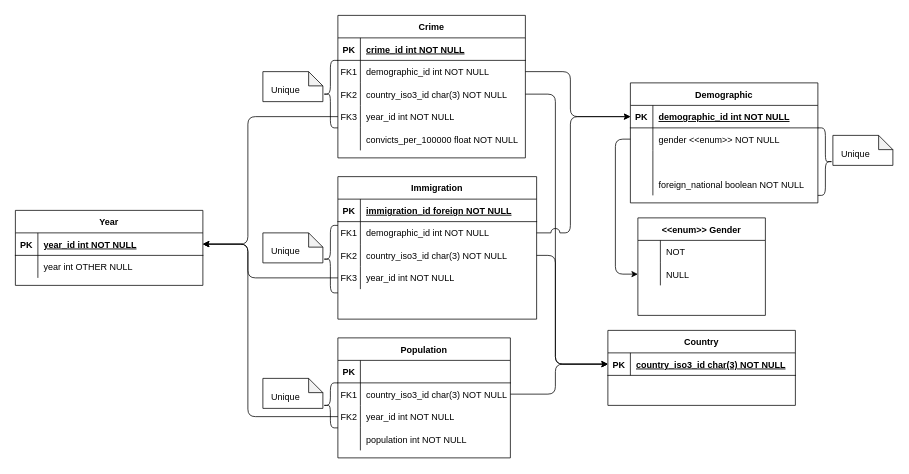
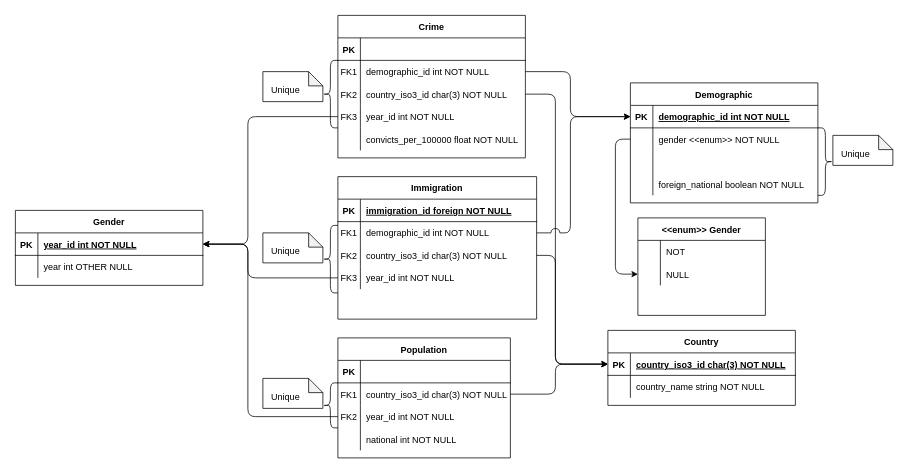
node "crime_id int NOT NULL": removed
node "Year": label "Year" -> "Gender"
node "country_name string NOT NULL": added
node "population int NOT NULL": label "population int NOT NULL" -> "national int NOT NULL"
